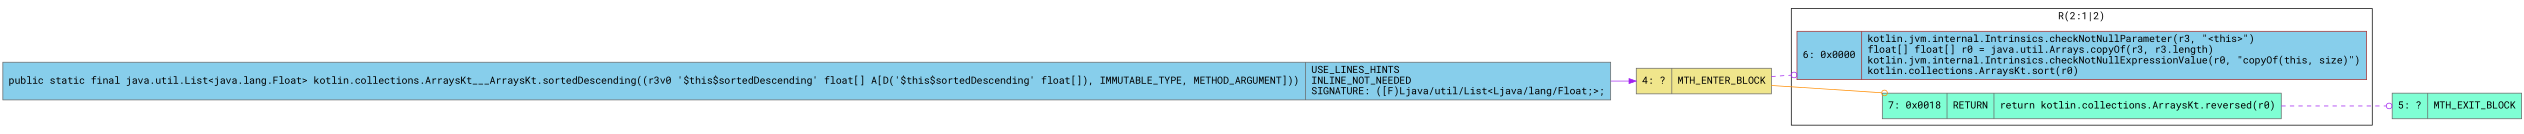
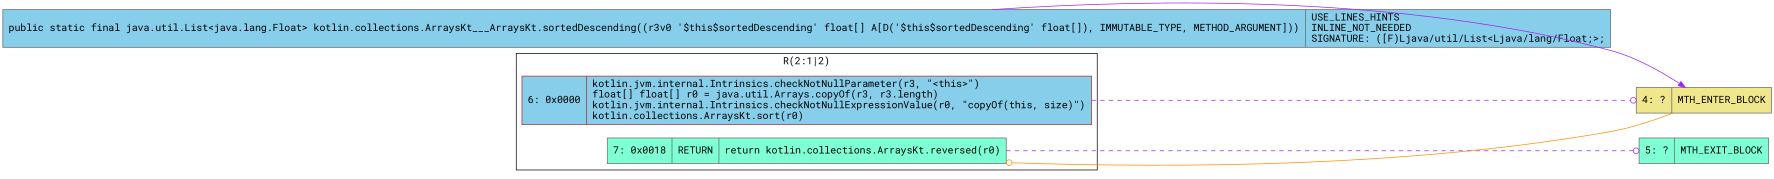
edge "4: ?" -> "6: 0x0000": reversed
